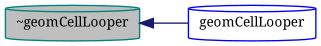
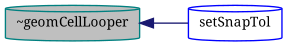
node "geomCellLooper": label "geomCellLooper" -> "setSnapTol"
